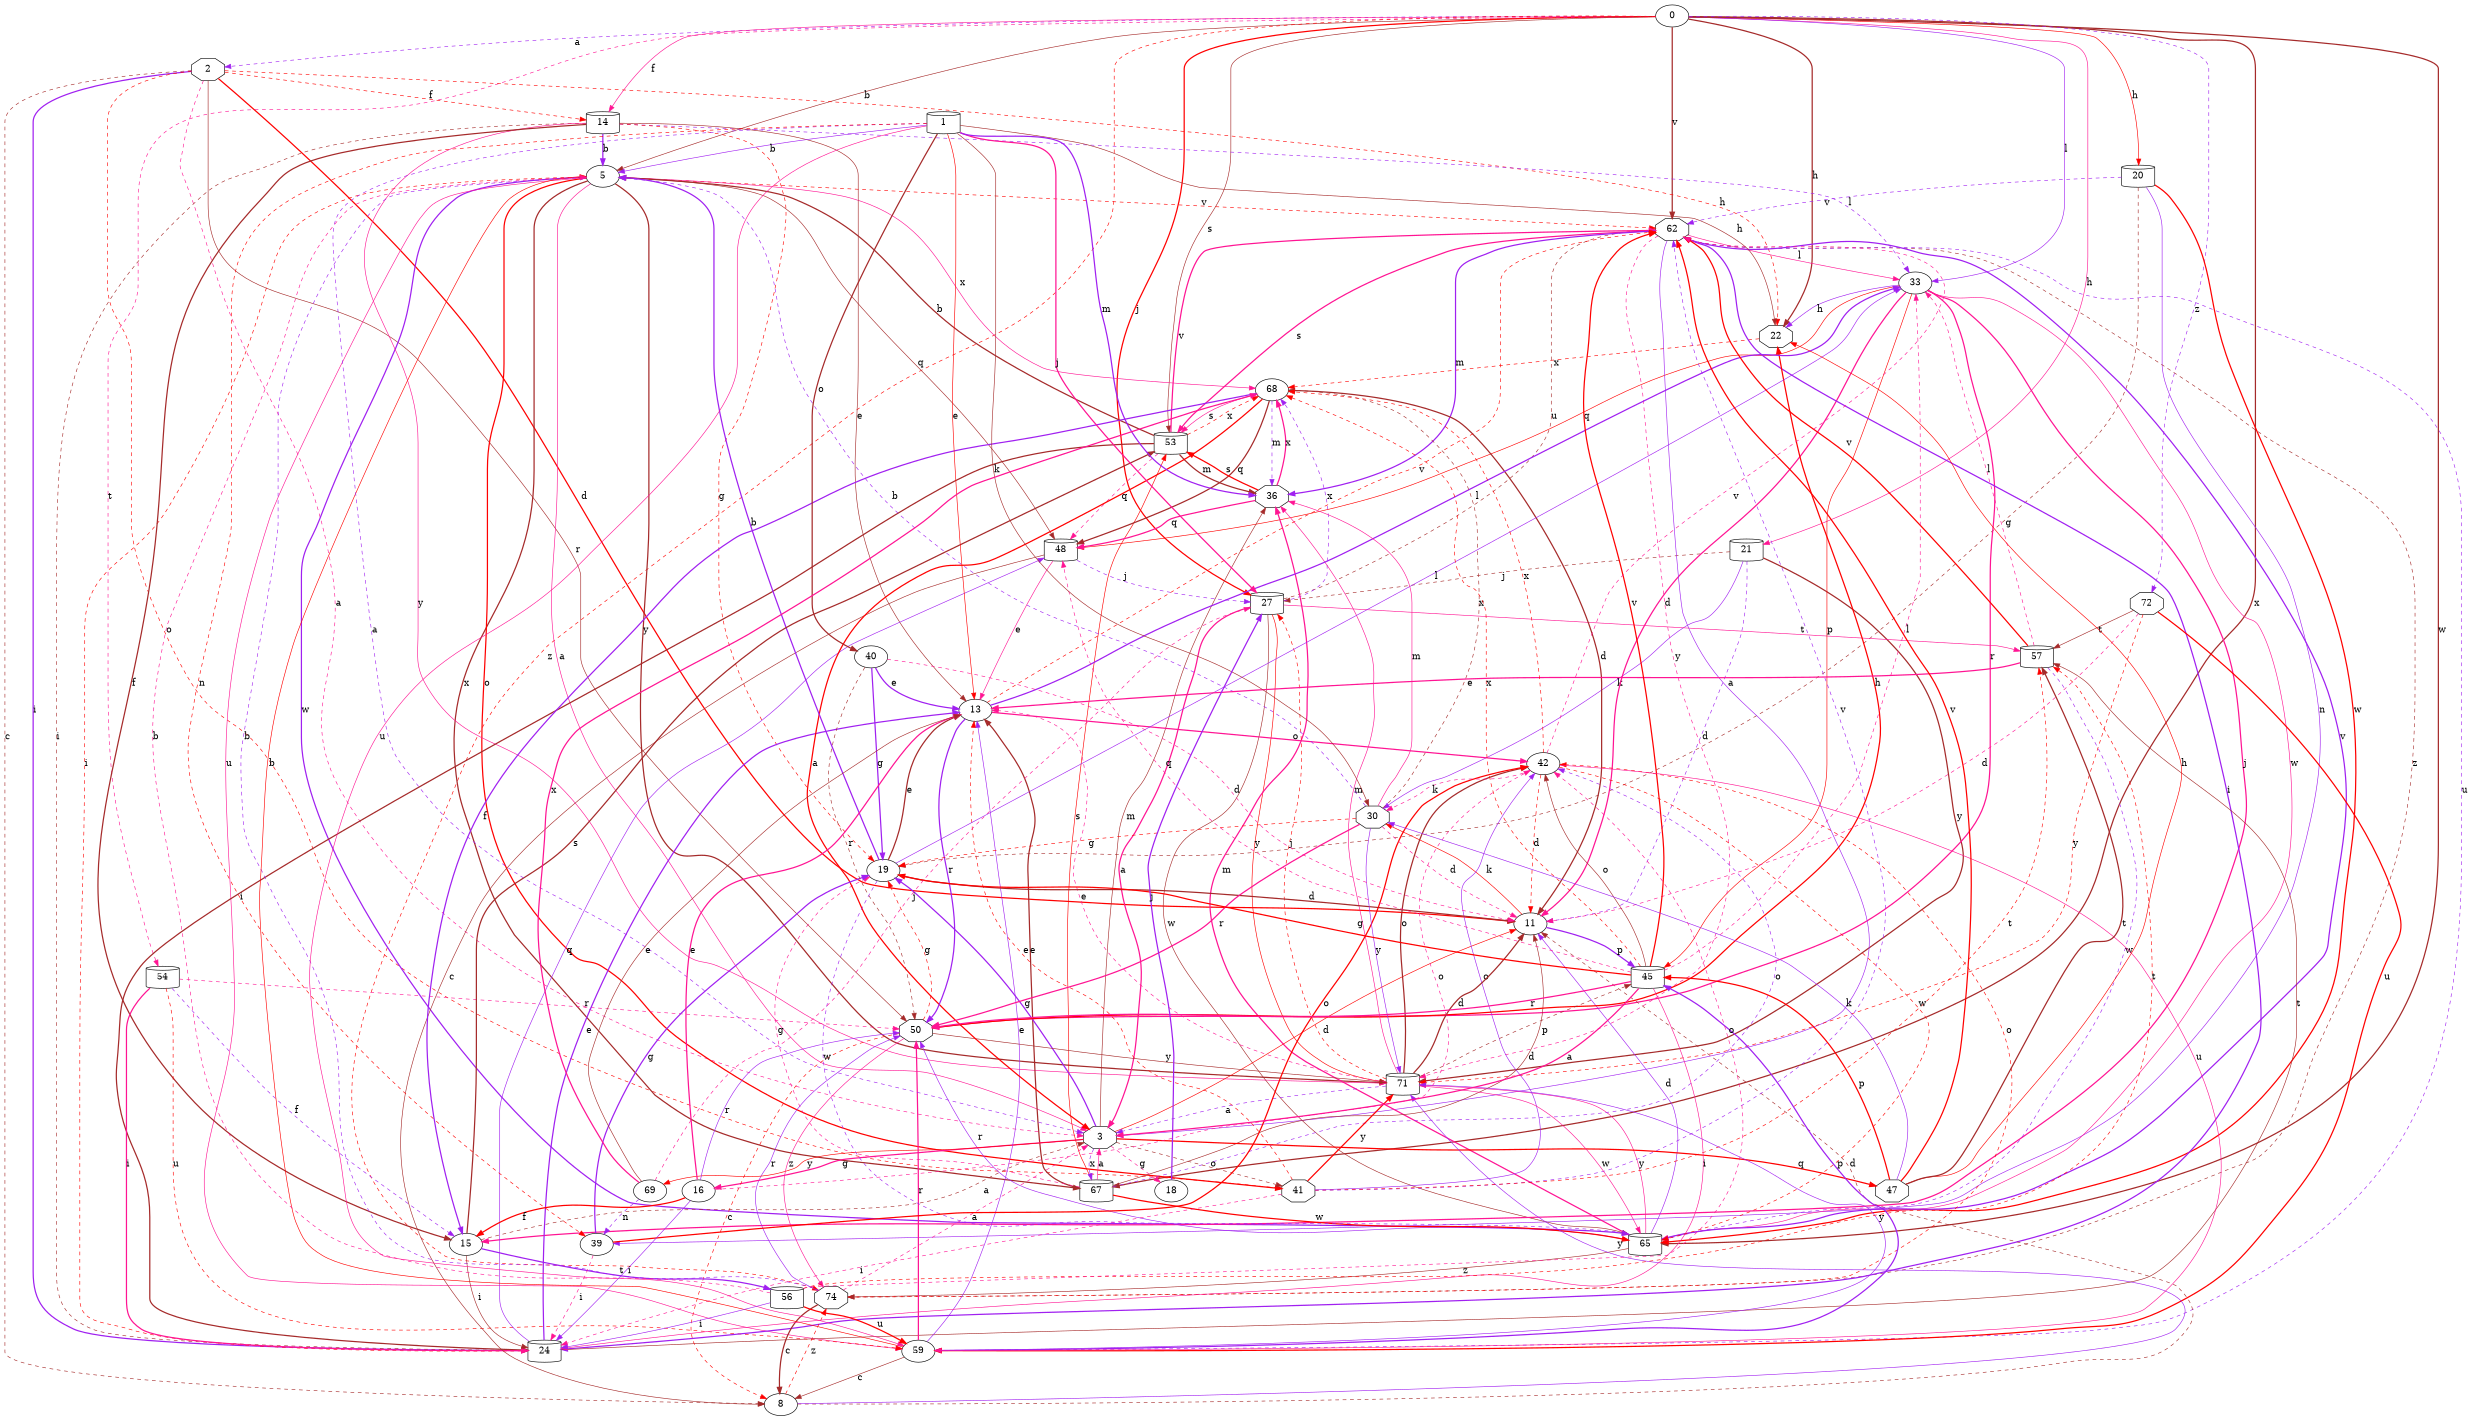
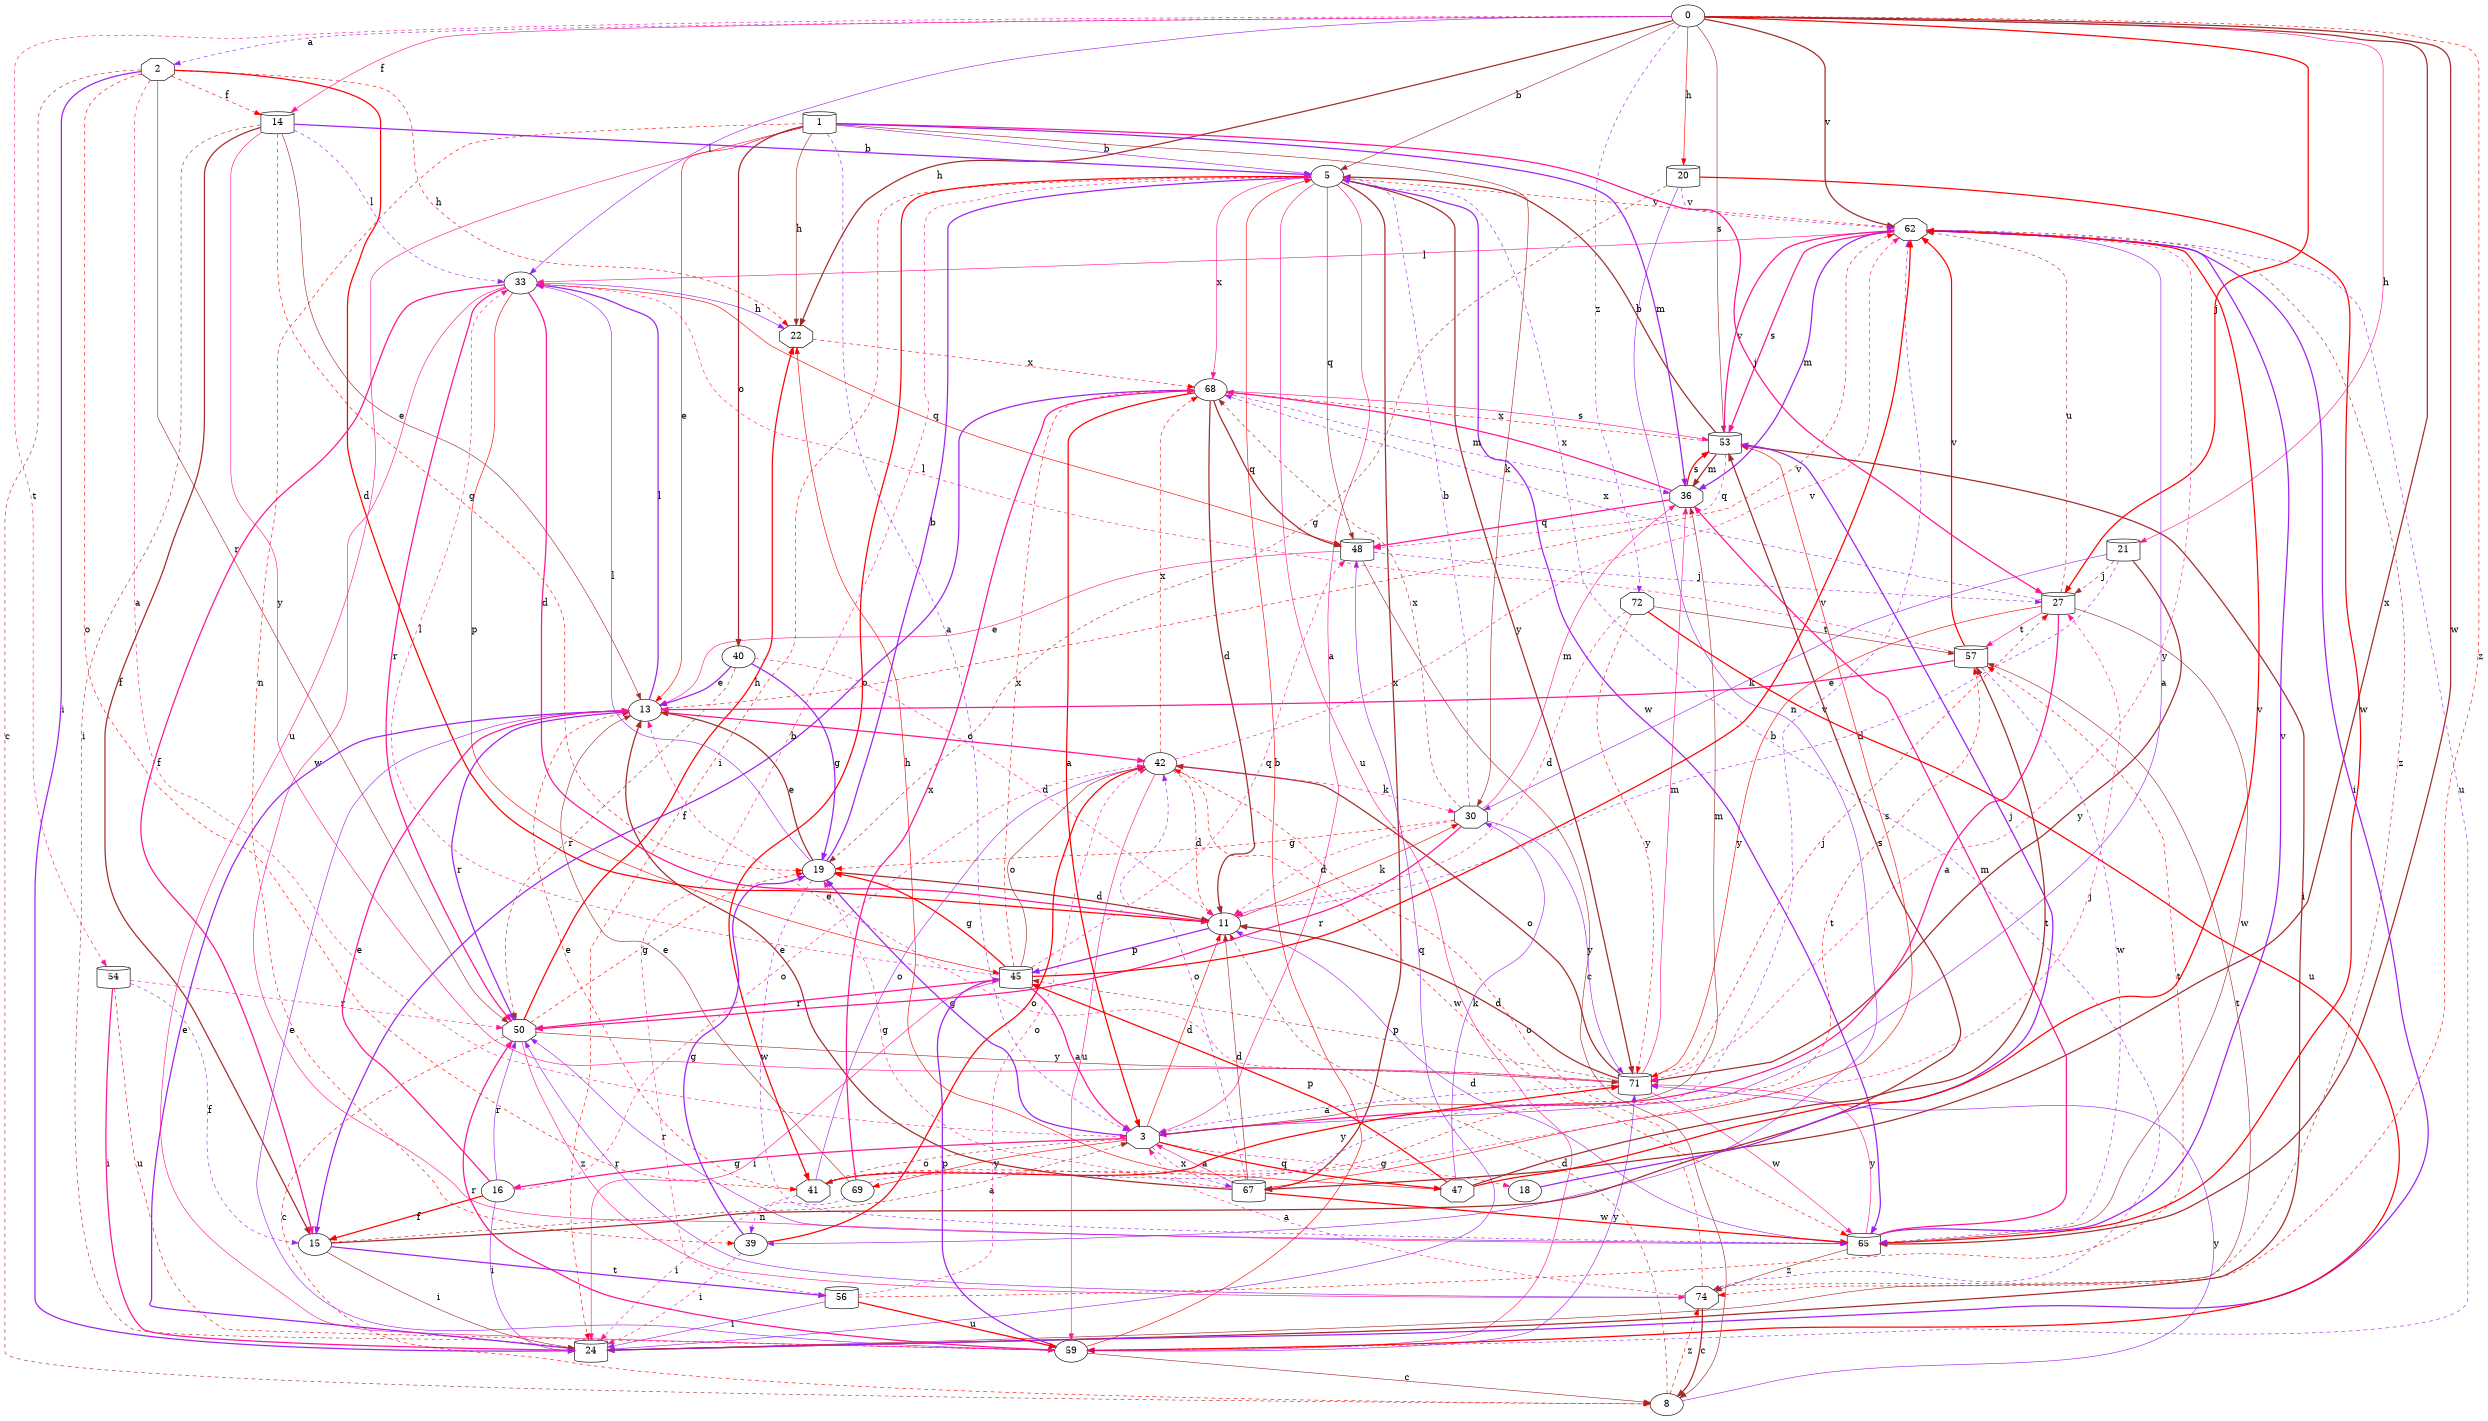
edge "33" -> "15": label "j" -> "f"
edge "18" -> "27": now "18" -> "53"
